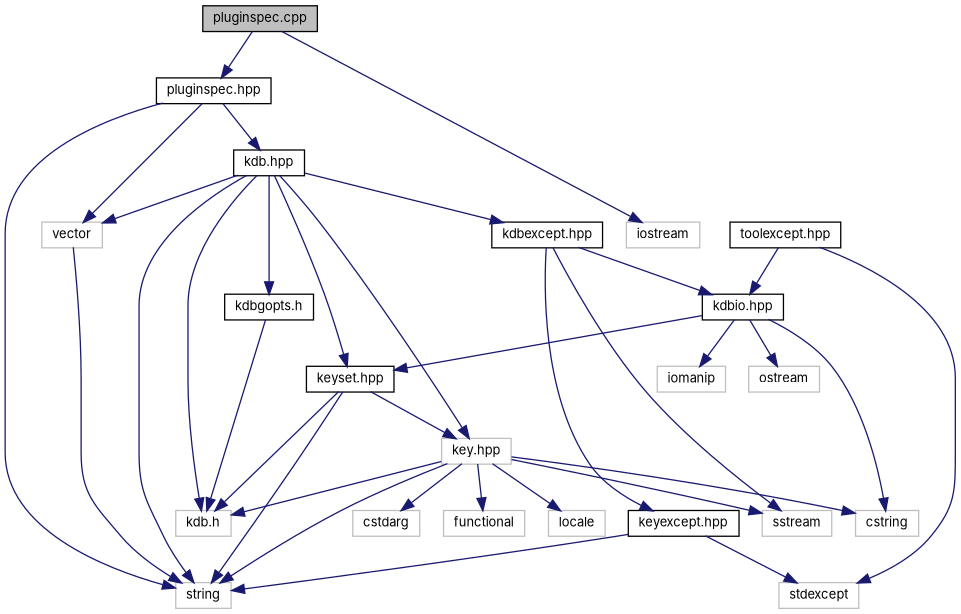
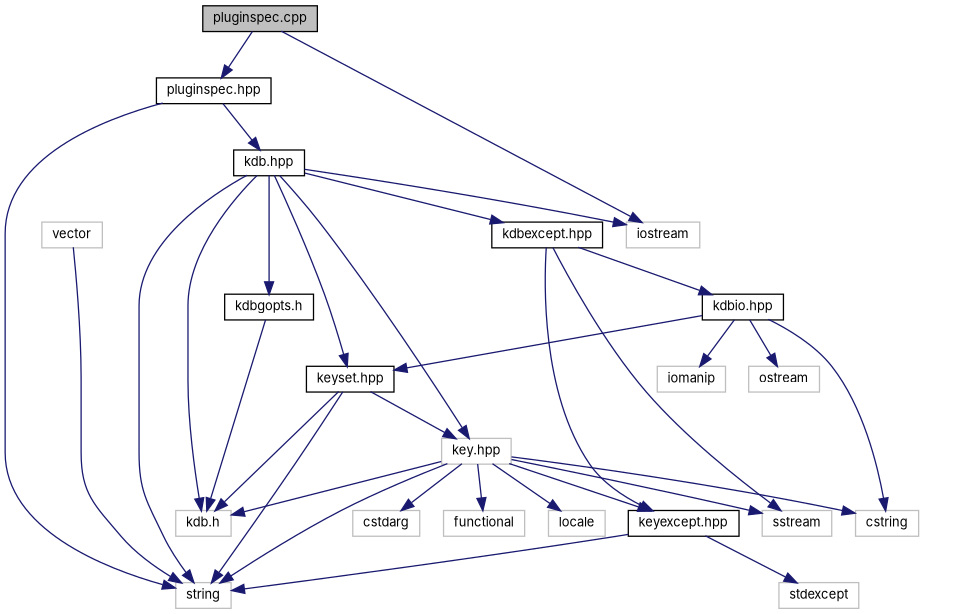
edge "pluginspec.hpp" -> "vector": removed
edge "kdb.hpp" -> "vector": now "kdb.hpp" -> "iostream"
node "toolexcept.hpp": removed
edge "key.hpp" -> "keyexcept.hpp": added
